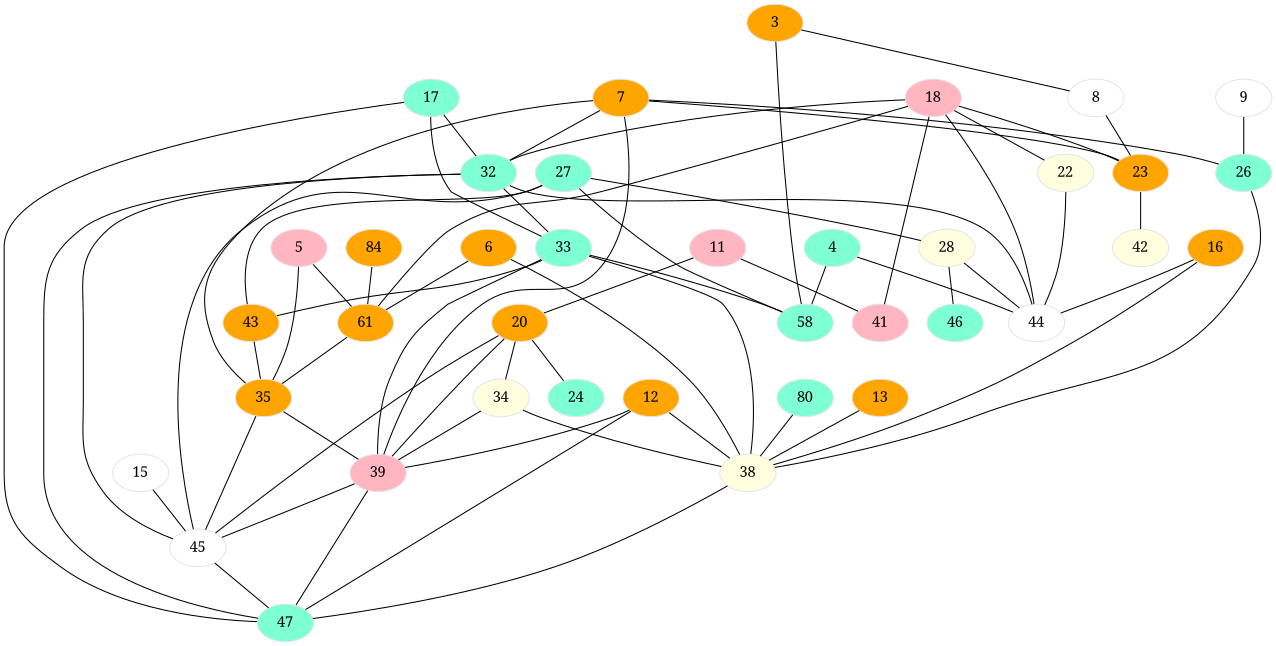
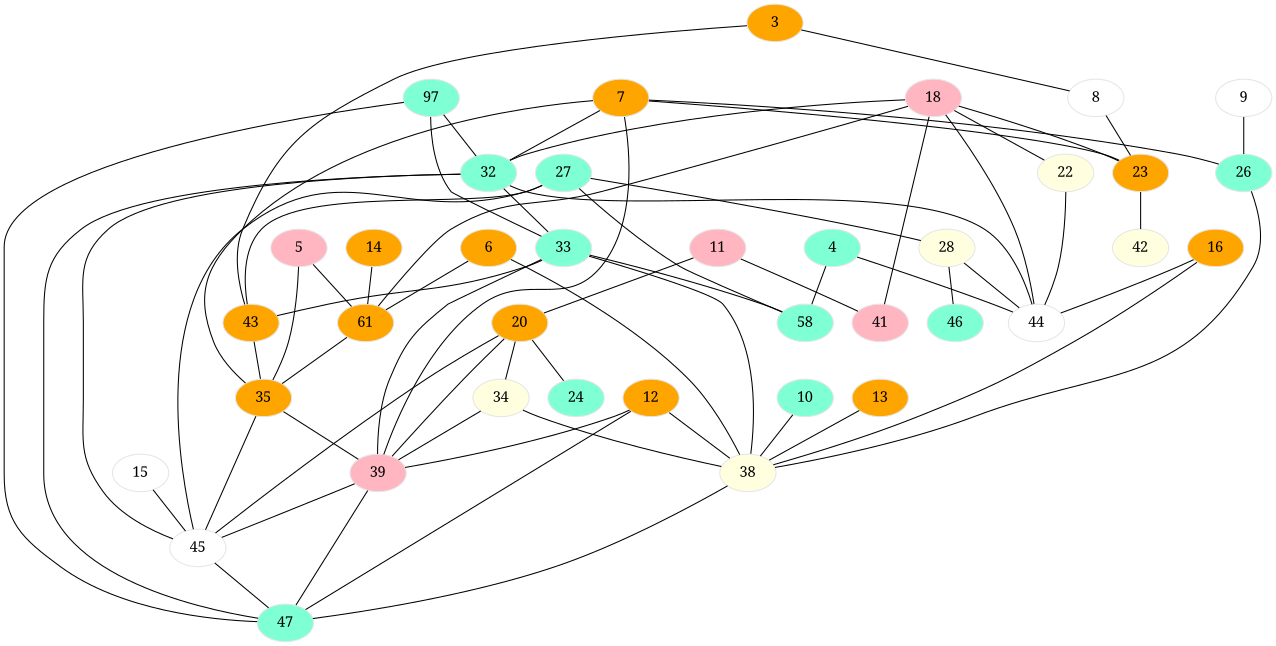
node "17": label "17" -> "97"
edge "3" -- "58": now "3" -- "43"
node "84": label "84" -> "14"
node "80": label "80" -> "10"
